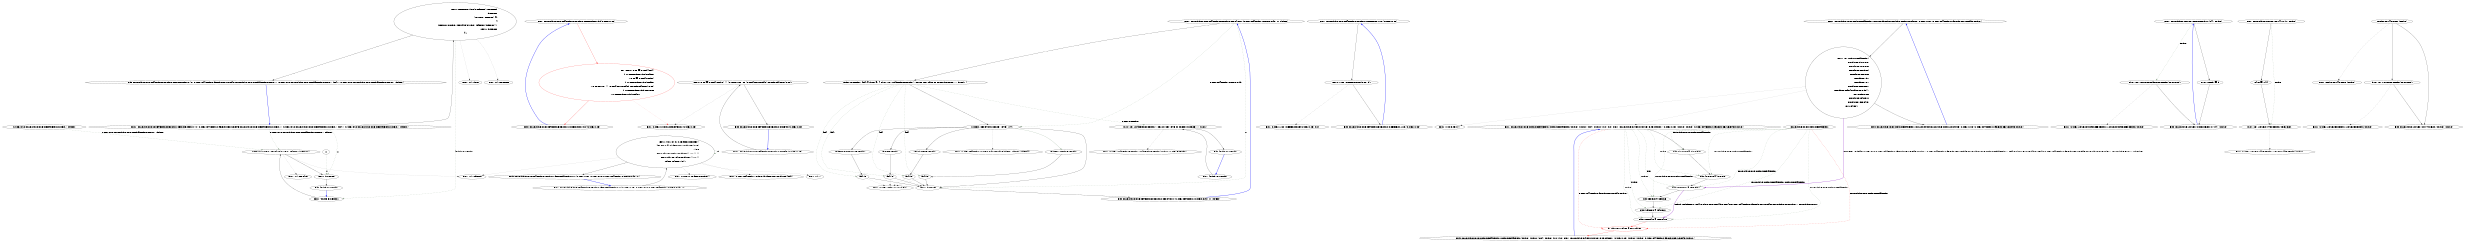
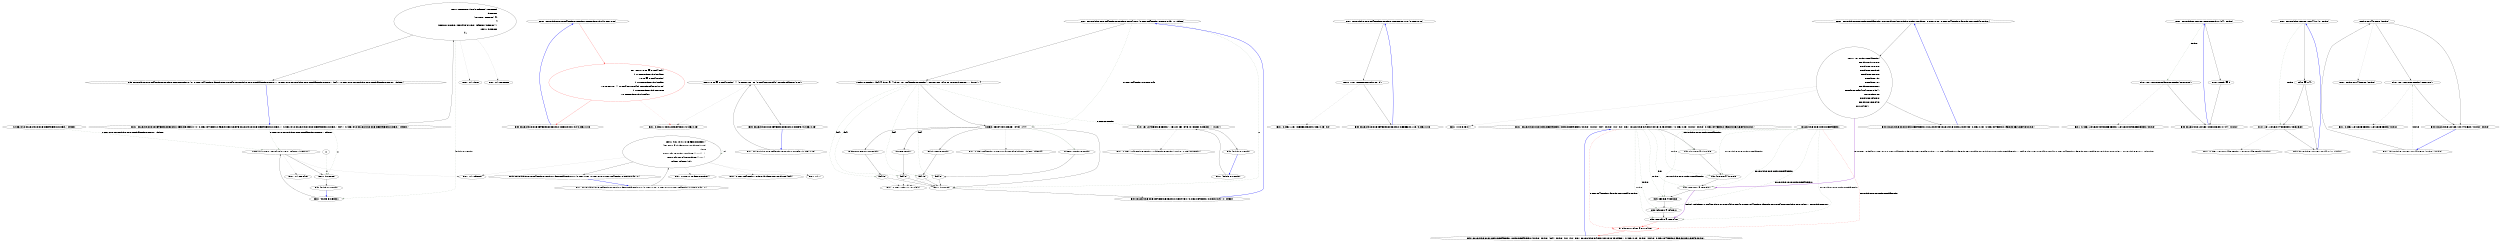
node "Exit CommandLine.Assumes.NotNull<T>(T, string)": added
node "Entry CommandLine.Assumes.NotNullOrEmpty(string, string)": added
edge "CommandLine.Core.OptionSpecification" -> "this.helpText = helpText": label "CommandLine.OptionSpecification.OptionSpecification" -> "CommandLine.Core.OptionSpecification"
